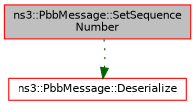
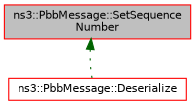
edge "ns3::PbbMessage::SetSequence Number" -> "ns3::PbbMessage::Deserialize": reversed
